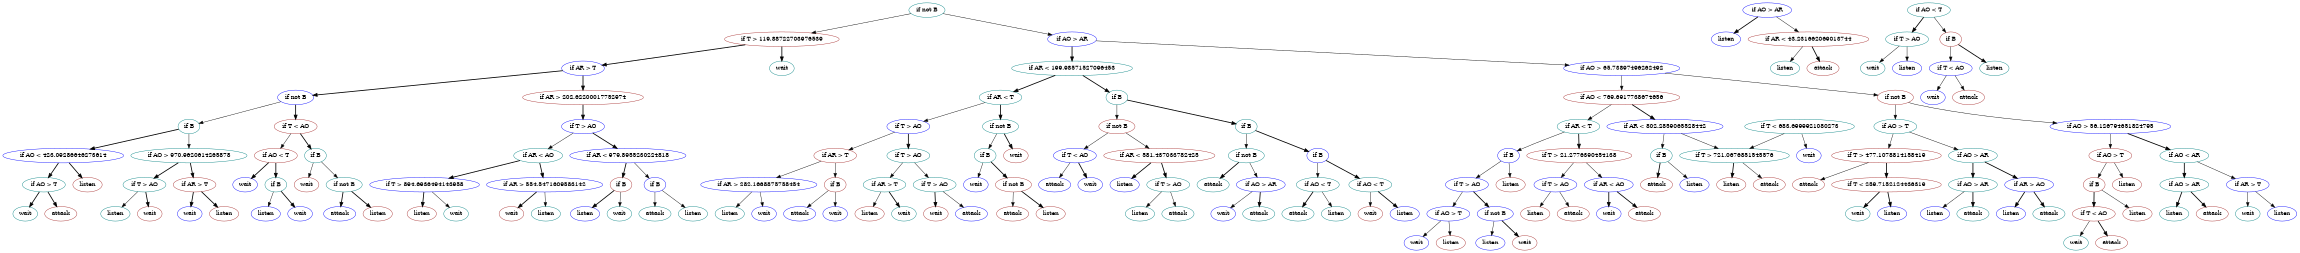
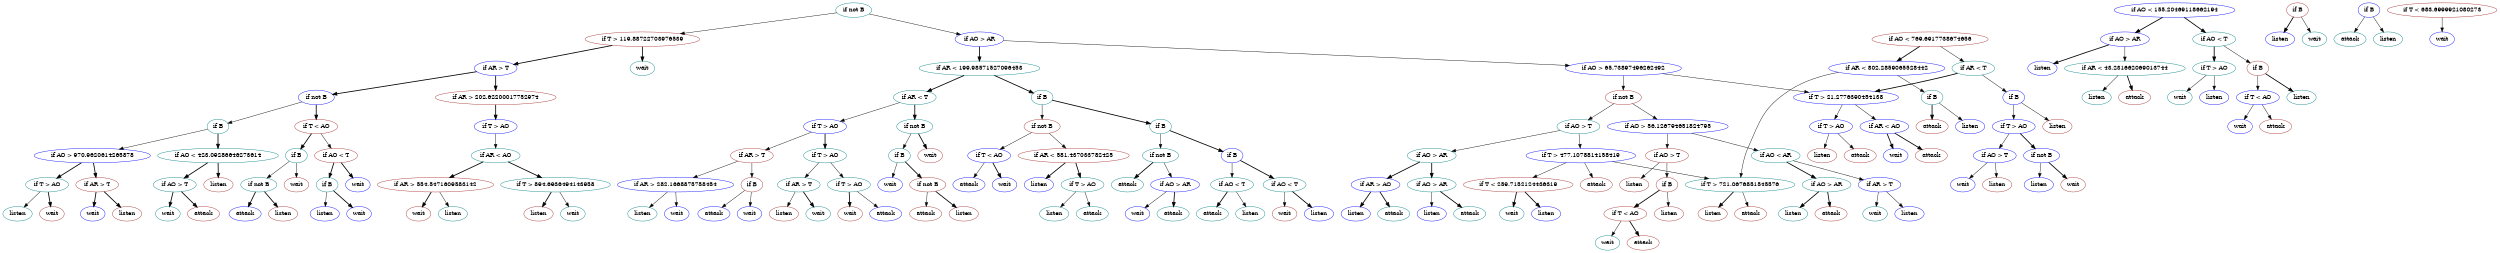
node "if AO < 155.20469118662194": added
node "if AR < 43.231662069013744": color brown -> teal
edge "if AO > 65.73897496262492" -> "if AO < 769.6917738674656": now "if AO > 65.73897496262492" -> "if T > 21.2776390454138"
node "if T < 683.6999921080273": color teal -> brown
edge "if T < 683.6999921080273" -> "if T > 721.0676851545576": now "if T > 477.1078814158419" -> "if T > 721.0676851545576"
edge "if AO > 56.126794651824795" -> "if AO < AR": style bold -> solid
node "if AO < 423.09286646273614": color blue -> teal
node "if AO > 970.9620614265878": color teal -> blue
node "if AR < 979.8955230224818": removed
node "if T > 21.2776390454138": color brown -> blue
node "if T > 477.1078814158419": color brown -> blue
edge "if T > 477.1078814158419" -> "if T < 259.7152124436319": style bold -> solid
node "if T > 894.6936494143958": color blue -> teal
node "if AR > 554.5471609583142": color blue -> brown
